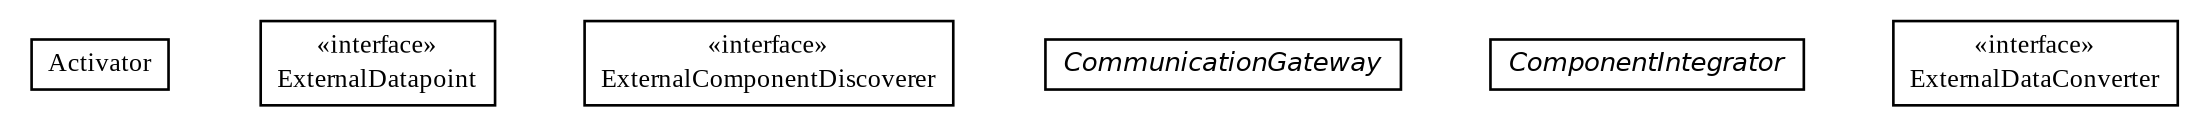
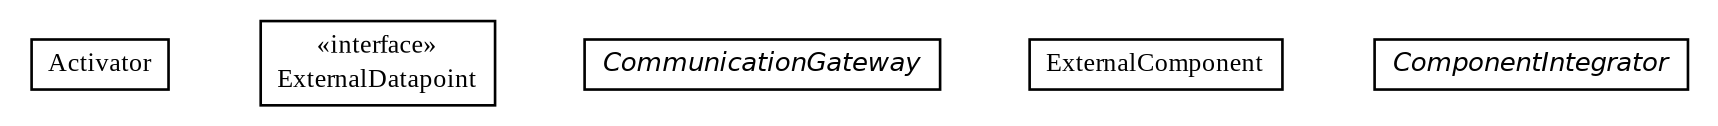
node "ExternalComponentDiscoverer": removed
node "ExternalComponent": added
node "ExternalDataConverter": removed
